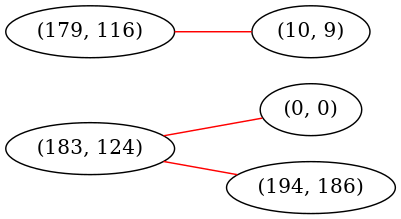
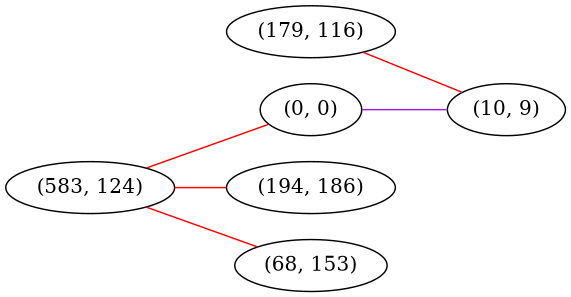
edge "(0, 0)" -- "(10, 9)": added
node "(183, 124)": label "(183, 124)" -> "(583, 124)"
node "(68, 153)": added
